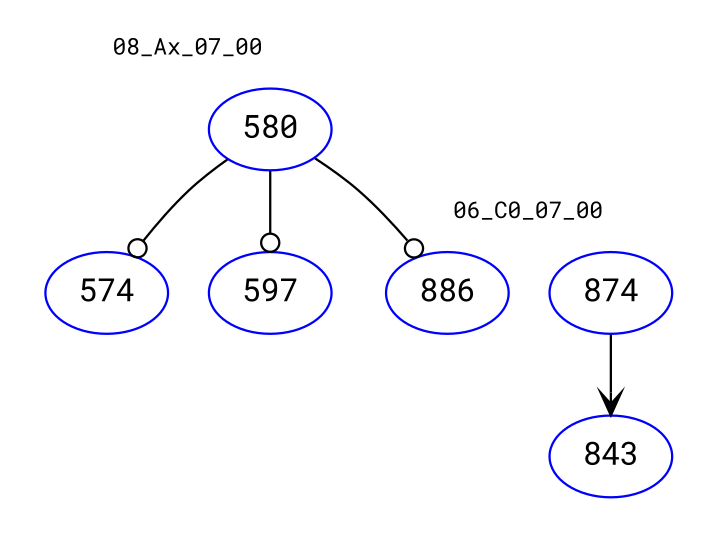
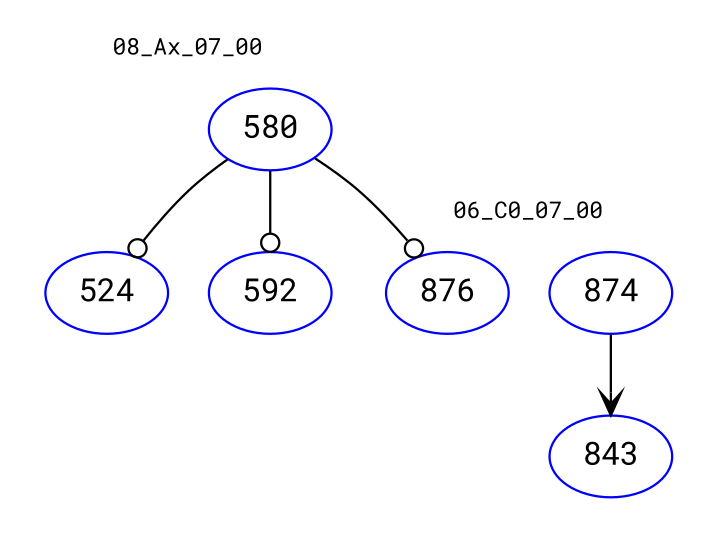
node "574": label "574" -> "524"
node "597": label "597" -> "592"
node "886": label "886" -> "876"
